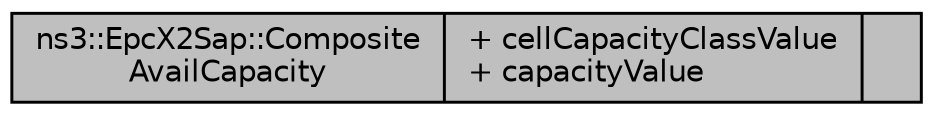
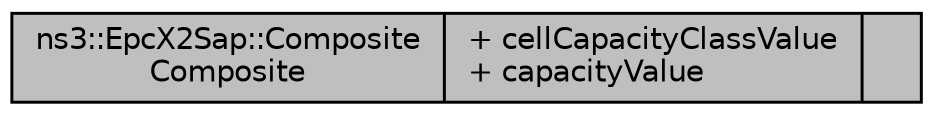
node "ns3::EpcX2Sap::Composite": text "AvailCapacity" -> "Composite"
